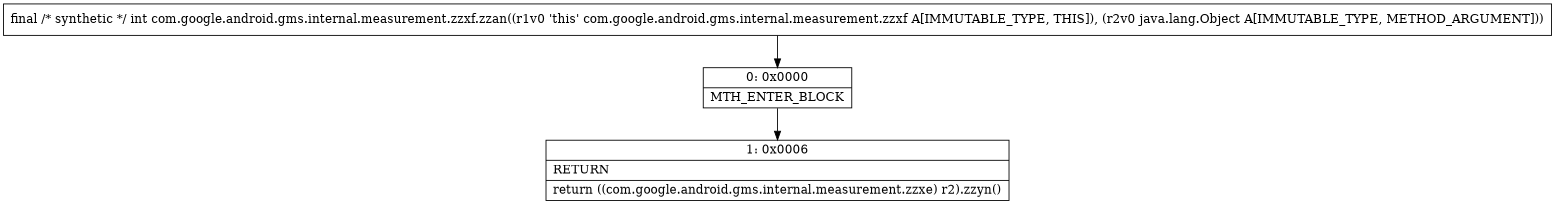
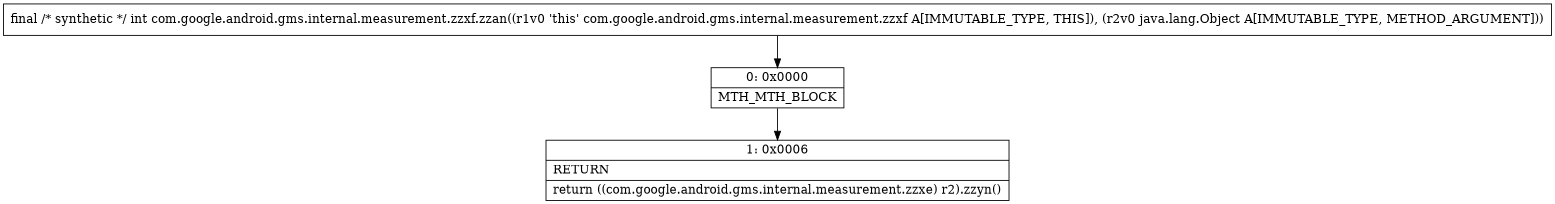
node "0: 0x0000": text "MTH_ENTER_BLOCK" -> "MTH_MTH_BLOCK"
